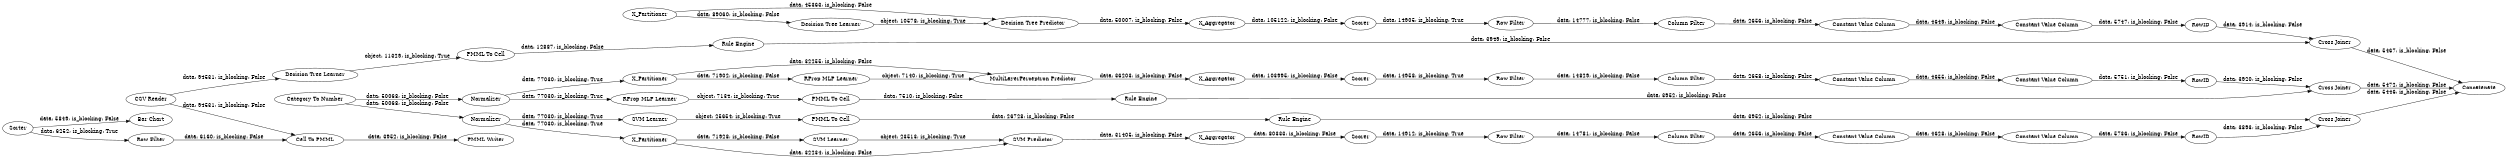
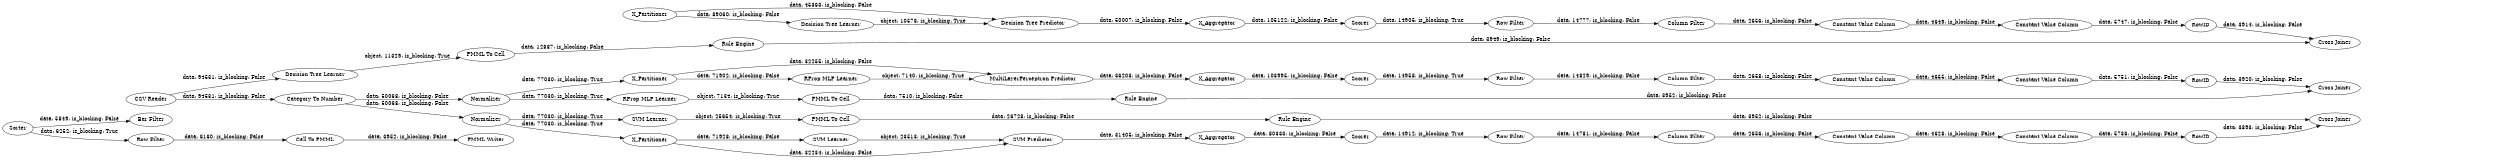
node "Concatenate": removed
edge "CSV Reader" -> "Cell To PMML": now "CSV Reader" -> "Category To Number"
node "Bar Chart": label "Bar Chart" -> "Bar Filter"
